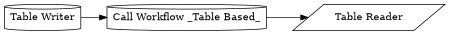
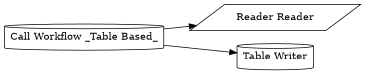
edge "Table Writer" -> "Call Workflow _Table Based_": reversed
node "Table Reader": label "Table Reader" -> "Reader Reader"
